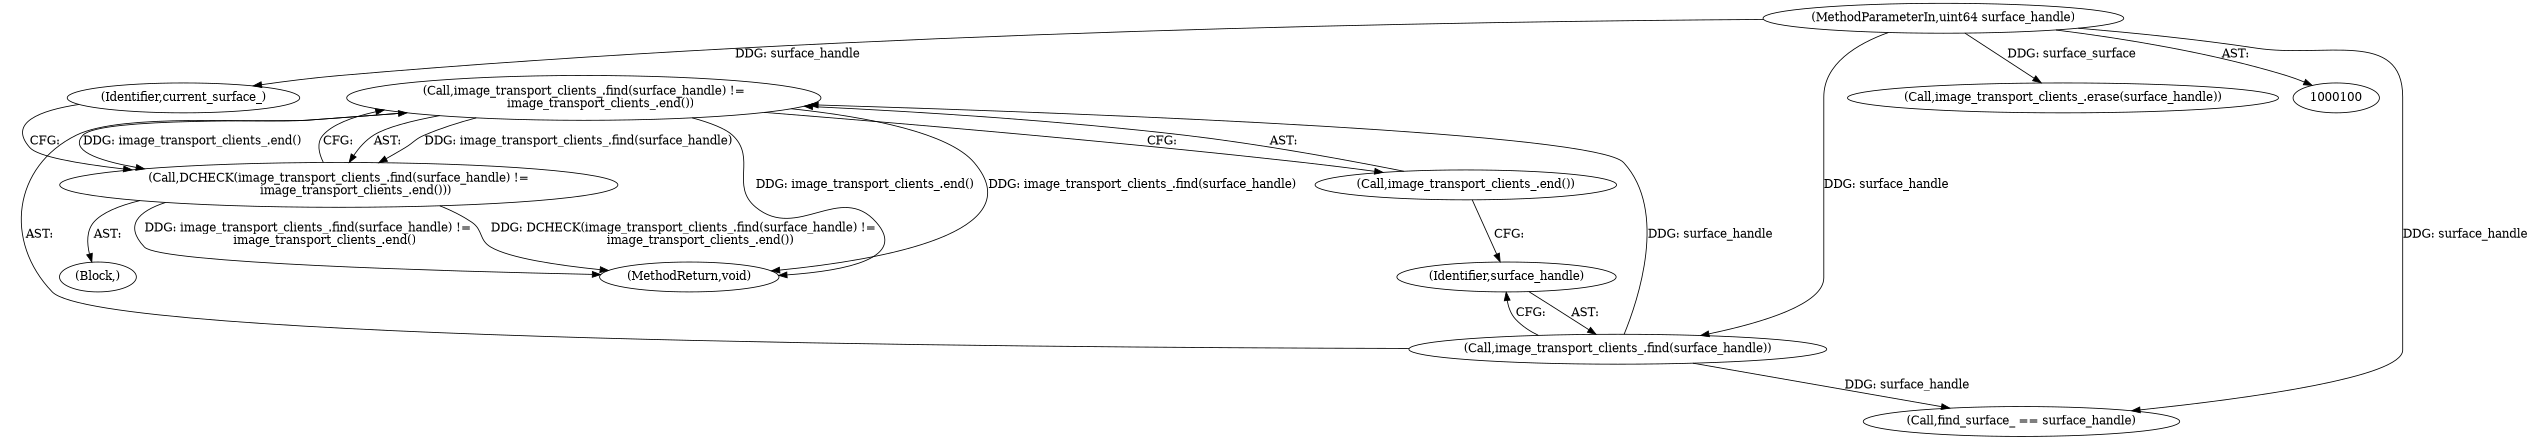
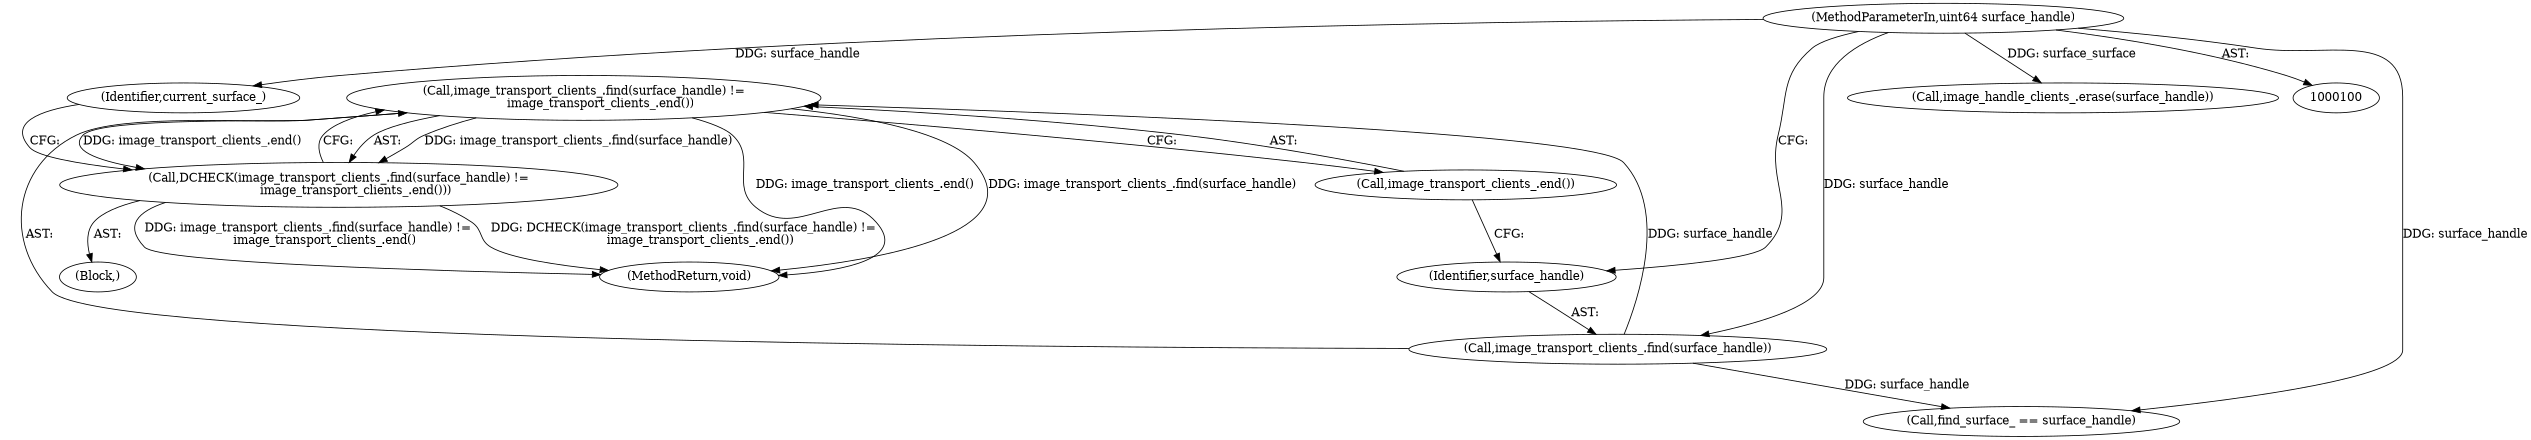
node "(Call,image_transport_clients_.erase(surface_handle))": label "(Call,image_transport_clients_.erase(surface_handle))" -> "(Call,image_handle_clients_.erase(surface_handle))"
edge "(Call,image_transport_clients_.find(surface_handle))" -> "(Identifier,surface_handle)": now "(MethodParameterIn,uint64 surface_handle)" -> "(Identifier,surface_handle)"
